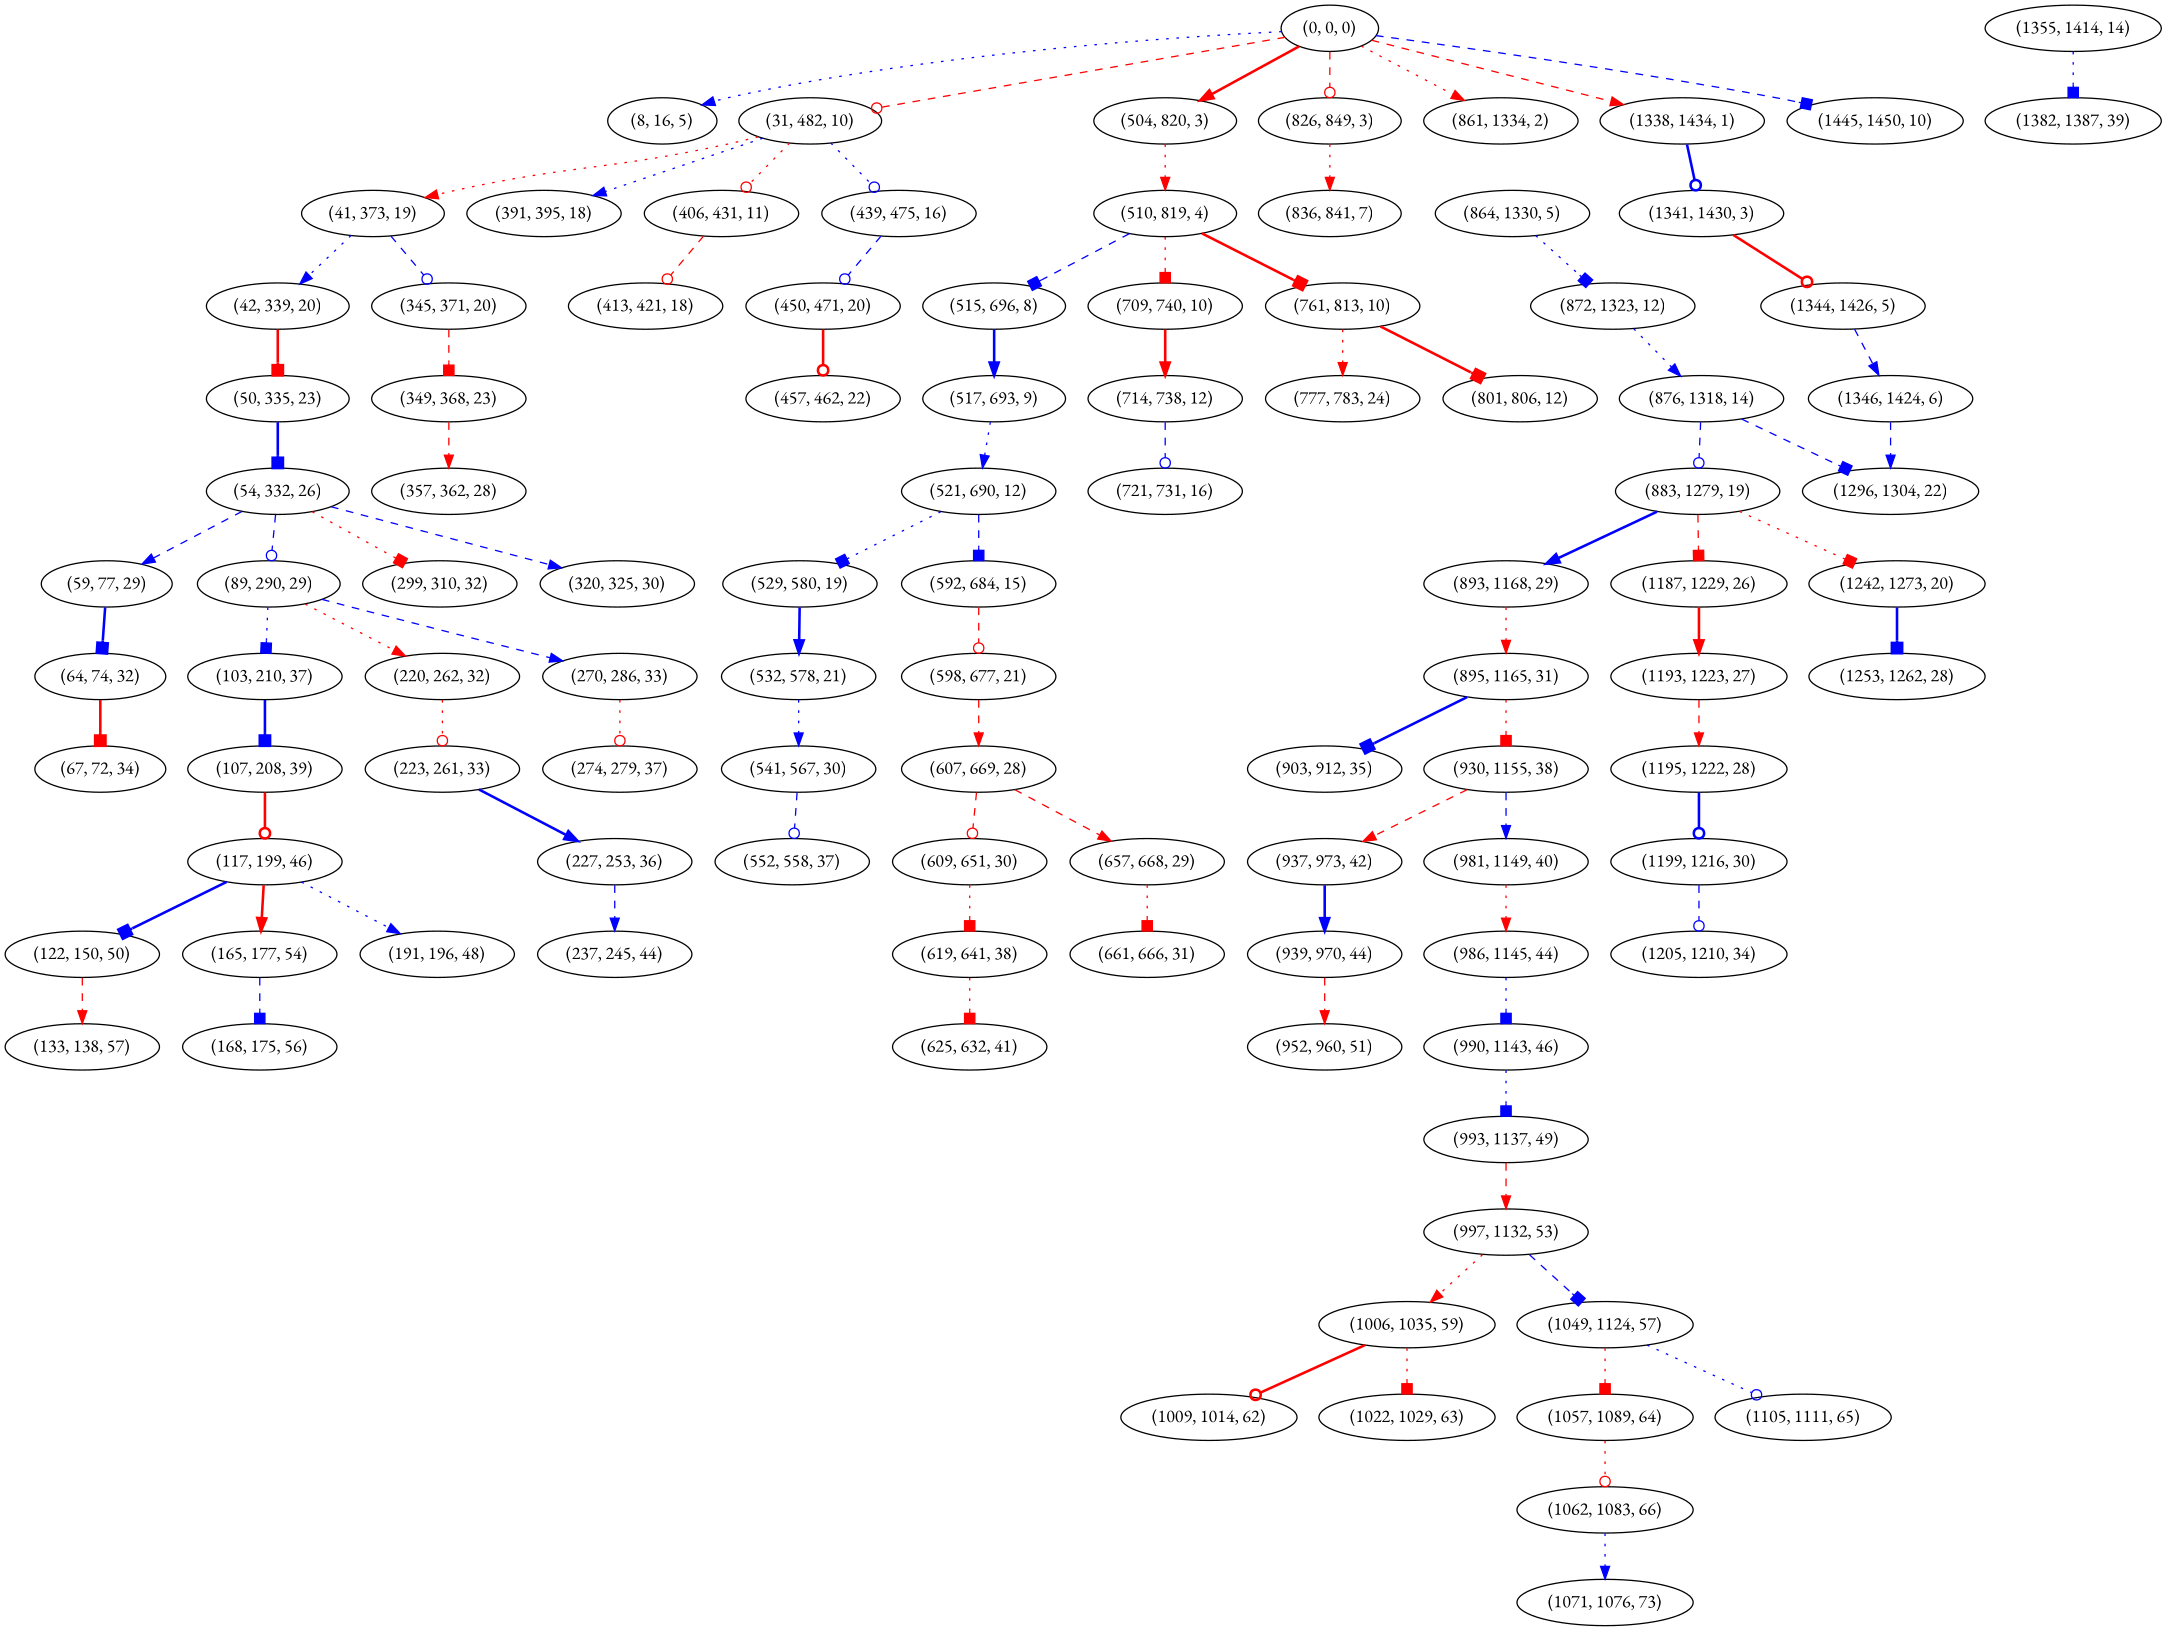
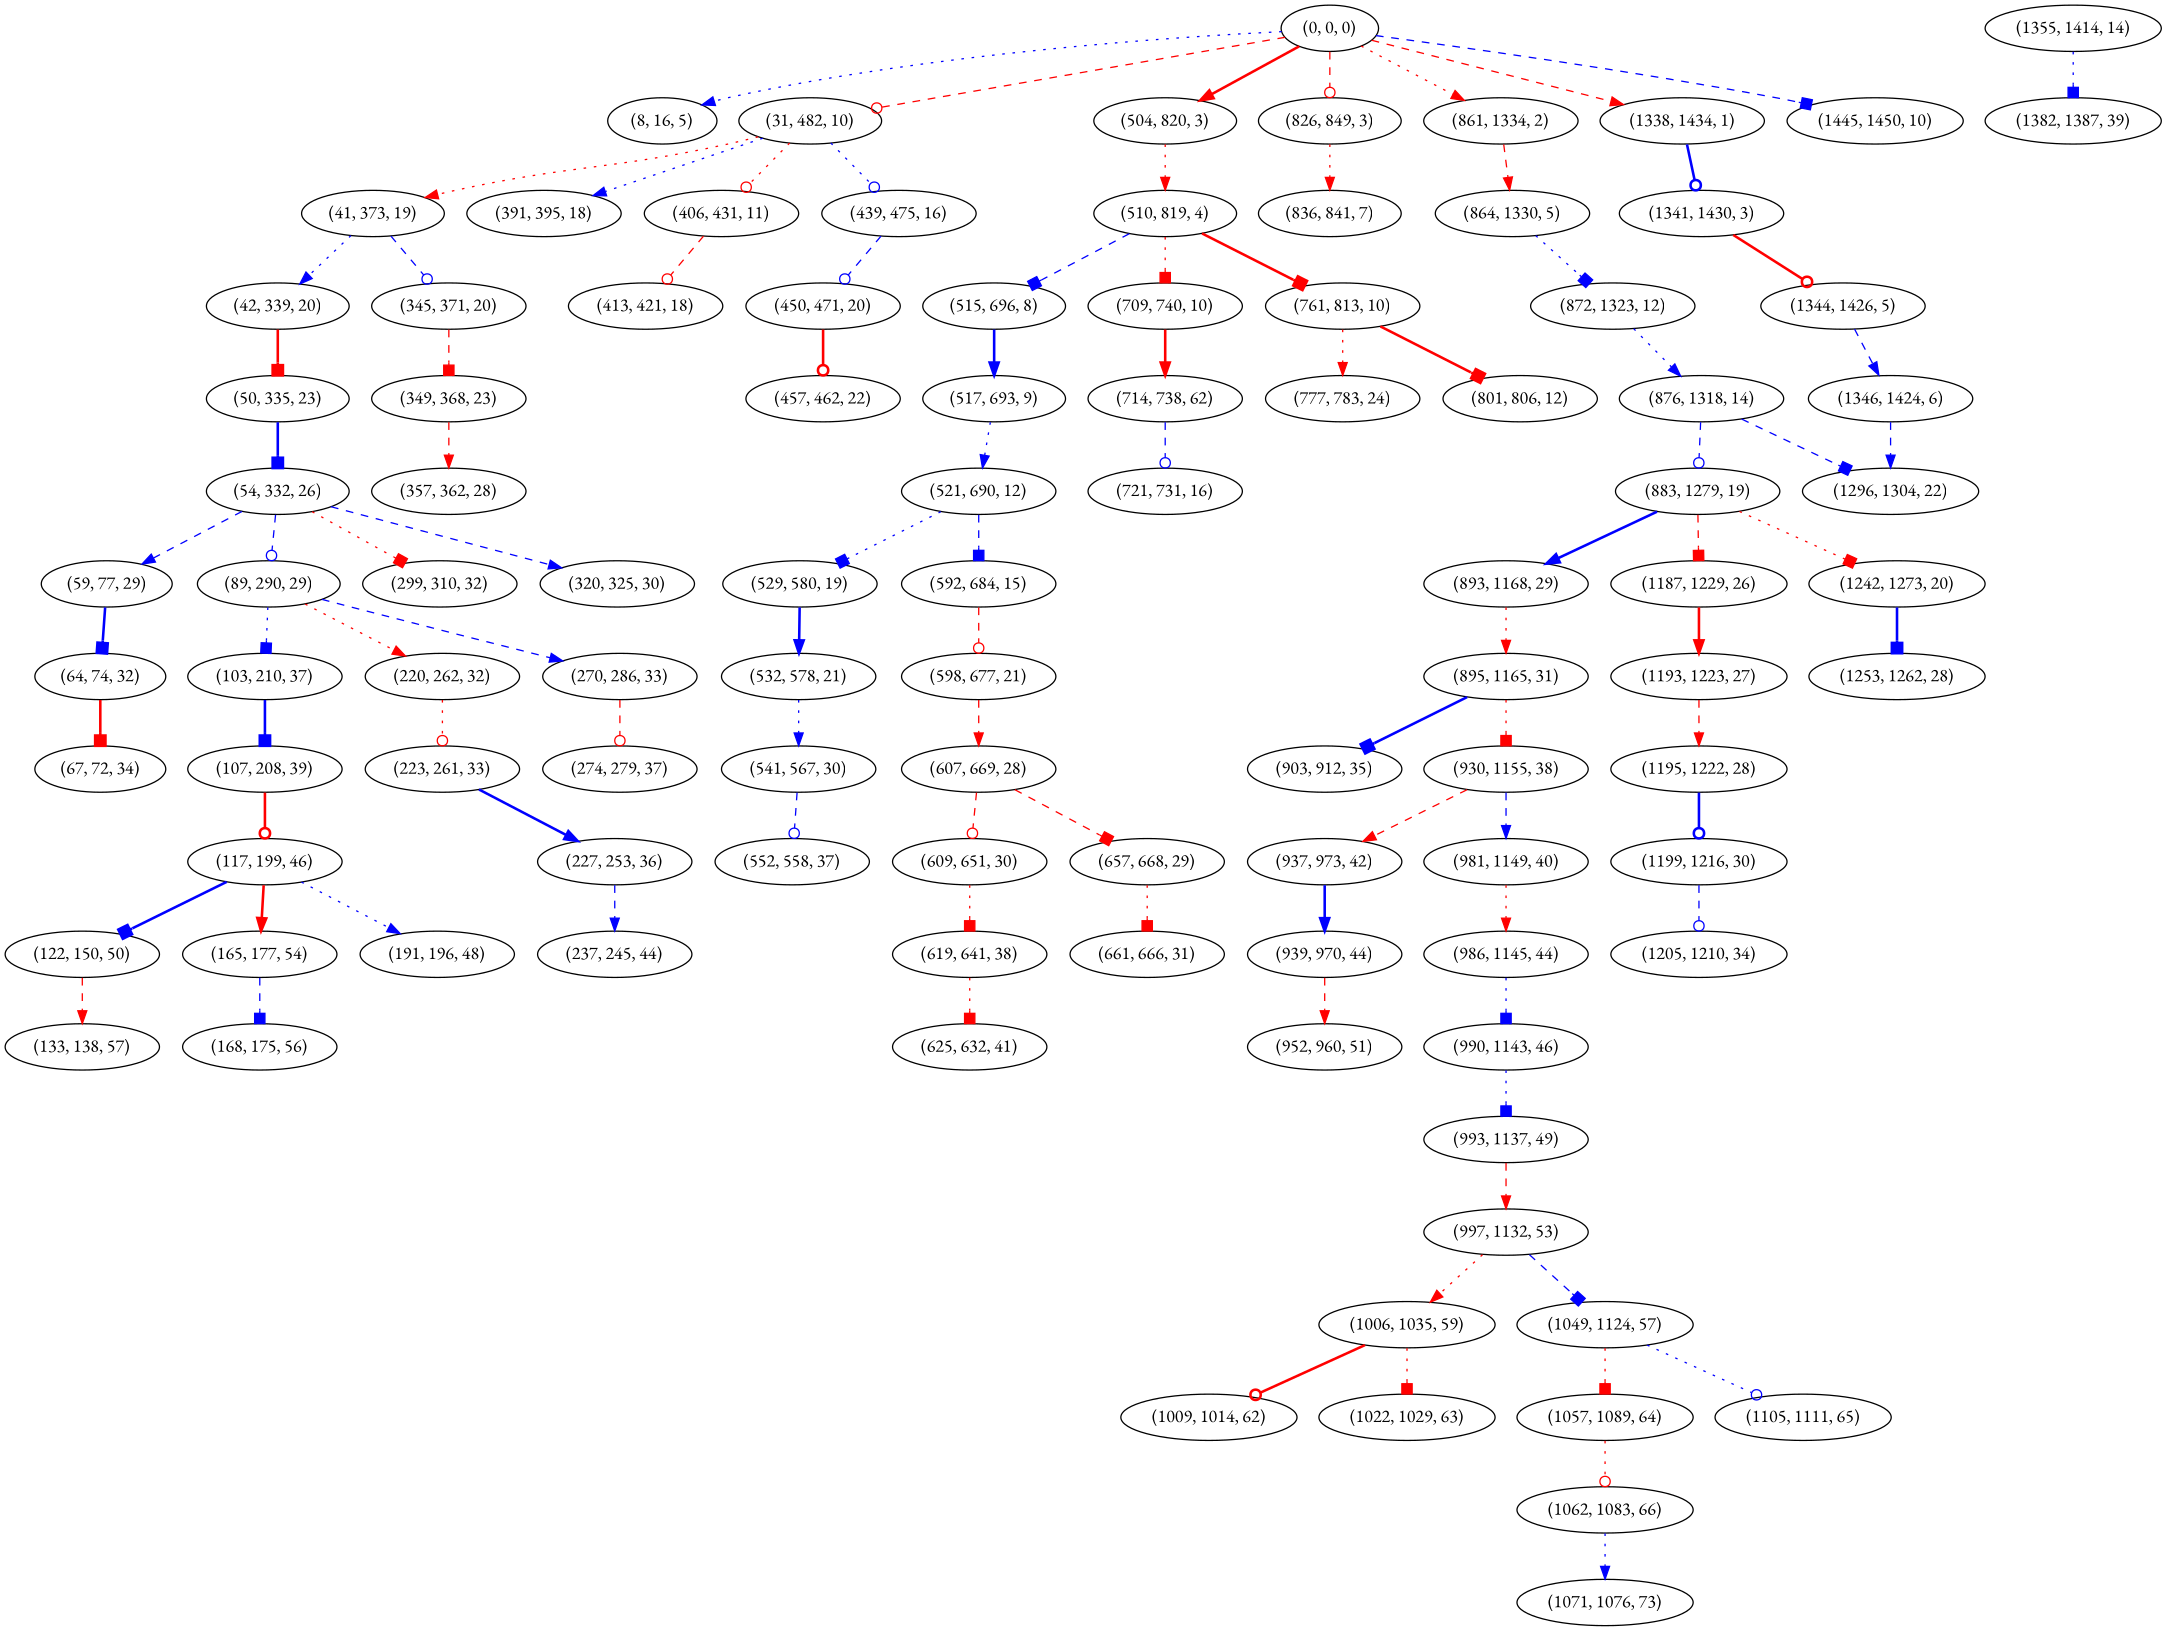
edge "(861, 1334, 2)" -> "(864, 1330, 5)": added
node "(714, 738, 12)": label "(714, 738, 12)" -> "(714, 738, 62)"
edge "(270, 286, 33)" -> "(274, 279, 37)": style dotted -> dashed
edge "(607, 669, 28)" -> "(657, 668, 29)": arrowhead normal -> box
